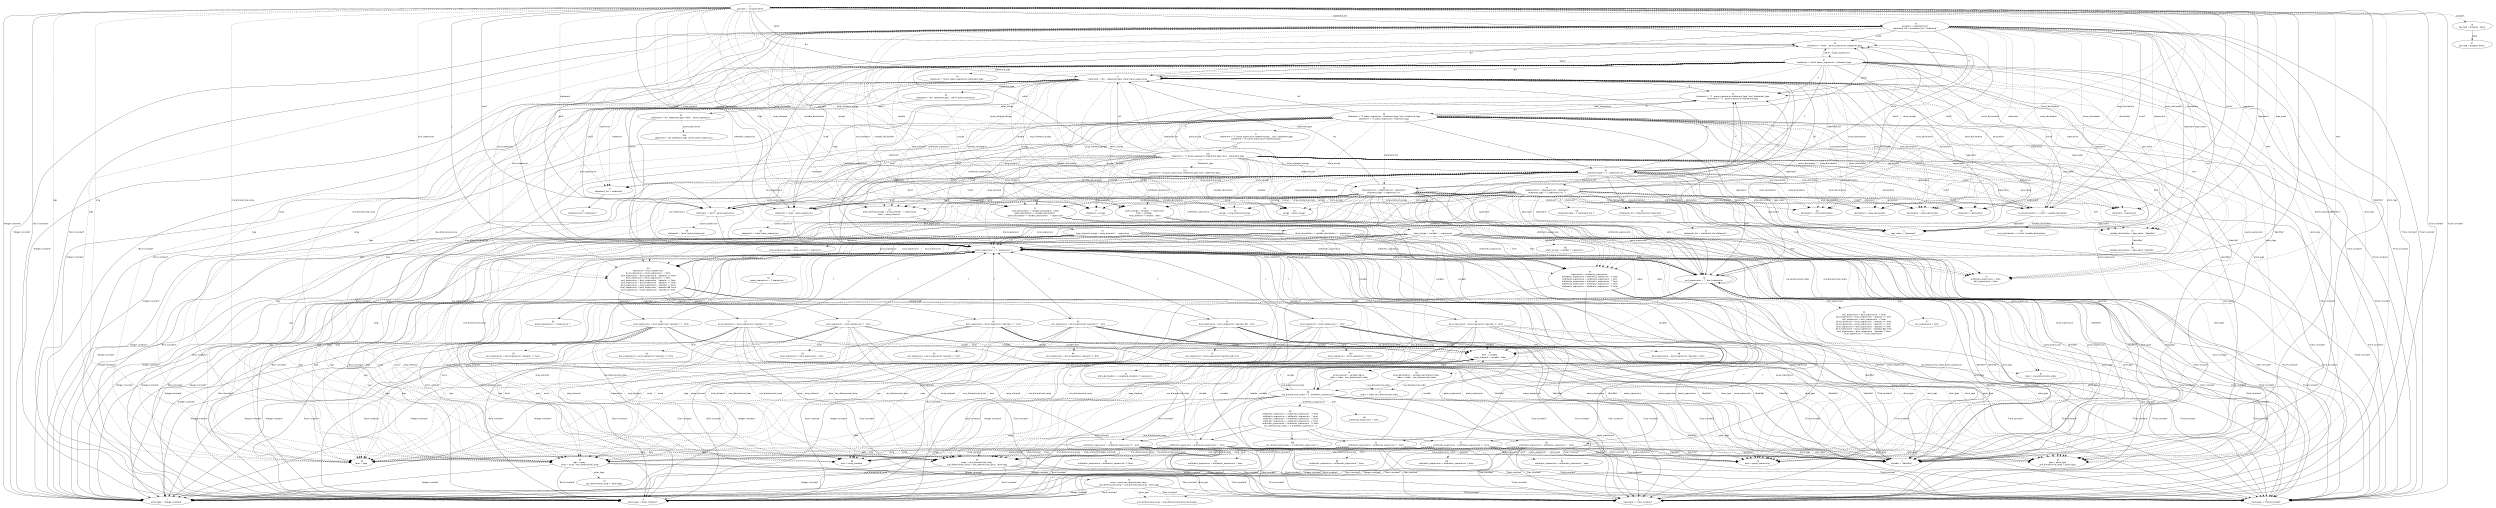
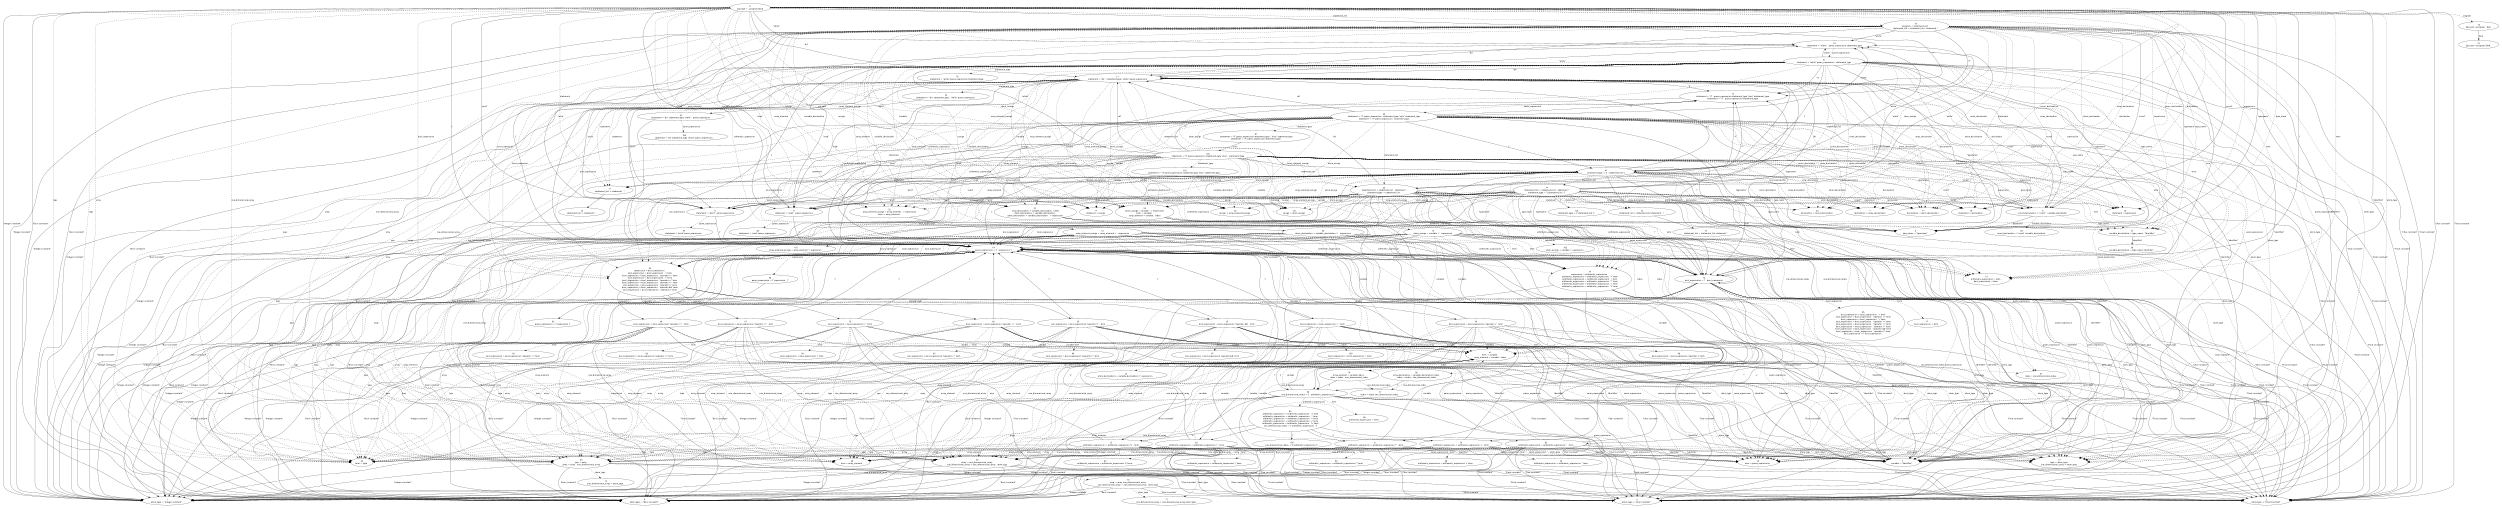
edge "0 $accept -> . program $end" -> "24 statement -> assign .": label "array_declaration" -> "assign"
edge "42 statement_type -> '{' . statement_list '}'" -> "17 statement_list -> statement . ';'": style dashed -> solid
edge "42 statement_type -> '{' . statement_list '}'" -> "14 paren_expression -> '(' . expression ')'": style dashed -> solid
edge "72 array_element_assign -> array_element '=' . expression" -> "18 term -> paren_expression .": style dashed -> solid
